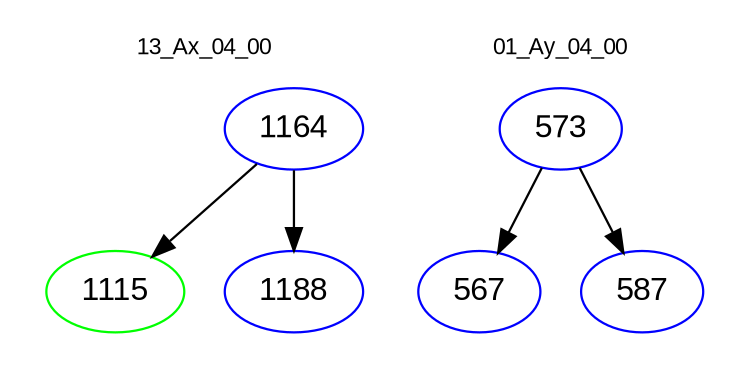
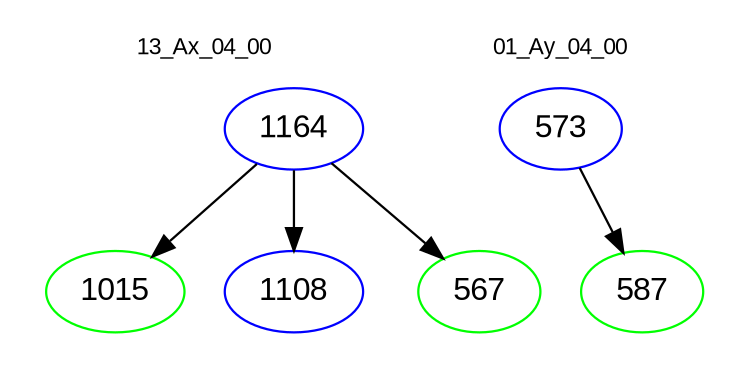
edge "573" -> "567": now "1164" -> "567"
node "1115": label "1115" -> "1015"
node "1188": label "1188" -> "1108"
node "567": color blue -> green
node "587": color blue -> green
